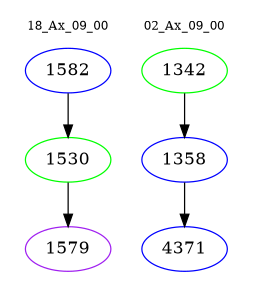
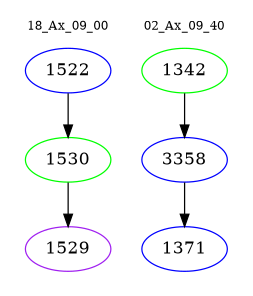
cluster "02_Ax_09_00": label "02_Ax_09_00" -> "02_Ax_09_40"
node "1582": label "1582" -> "1522"
node "1358": label "1358" -> "3358"
node "1579": label "1579" -> "1529"
node "4371": label "4371" -> "1371"
